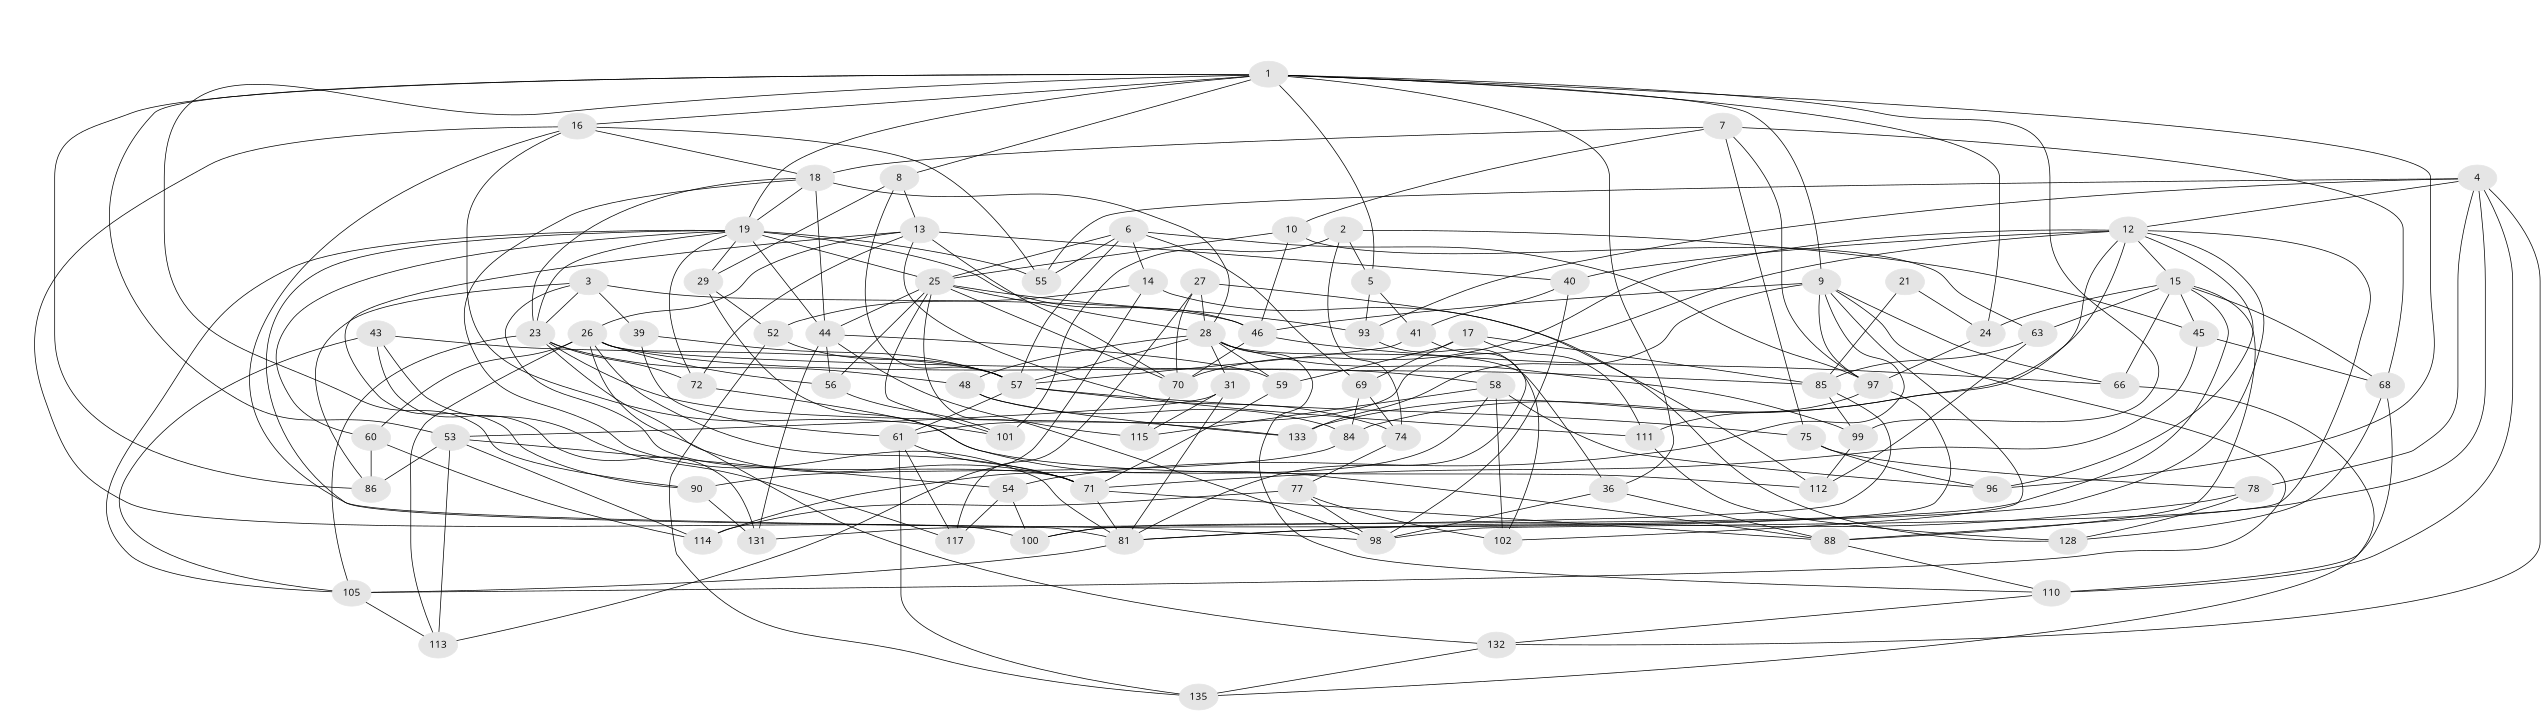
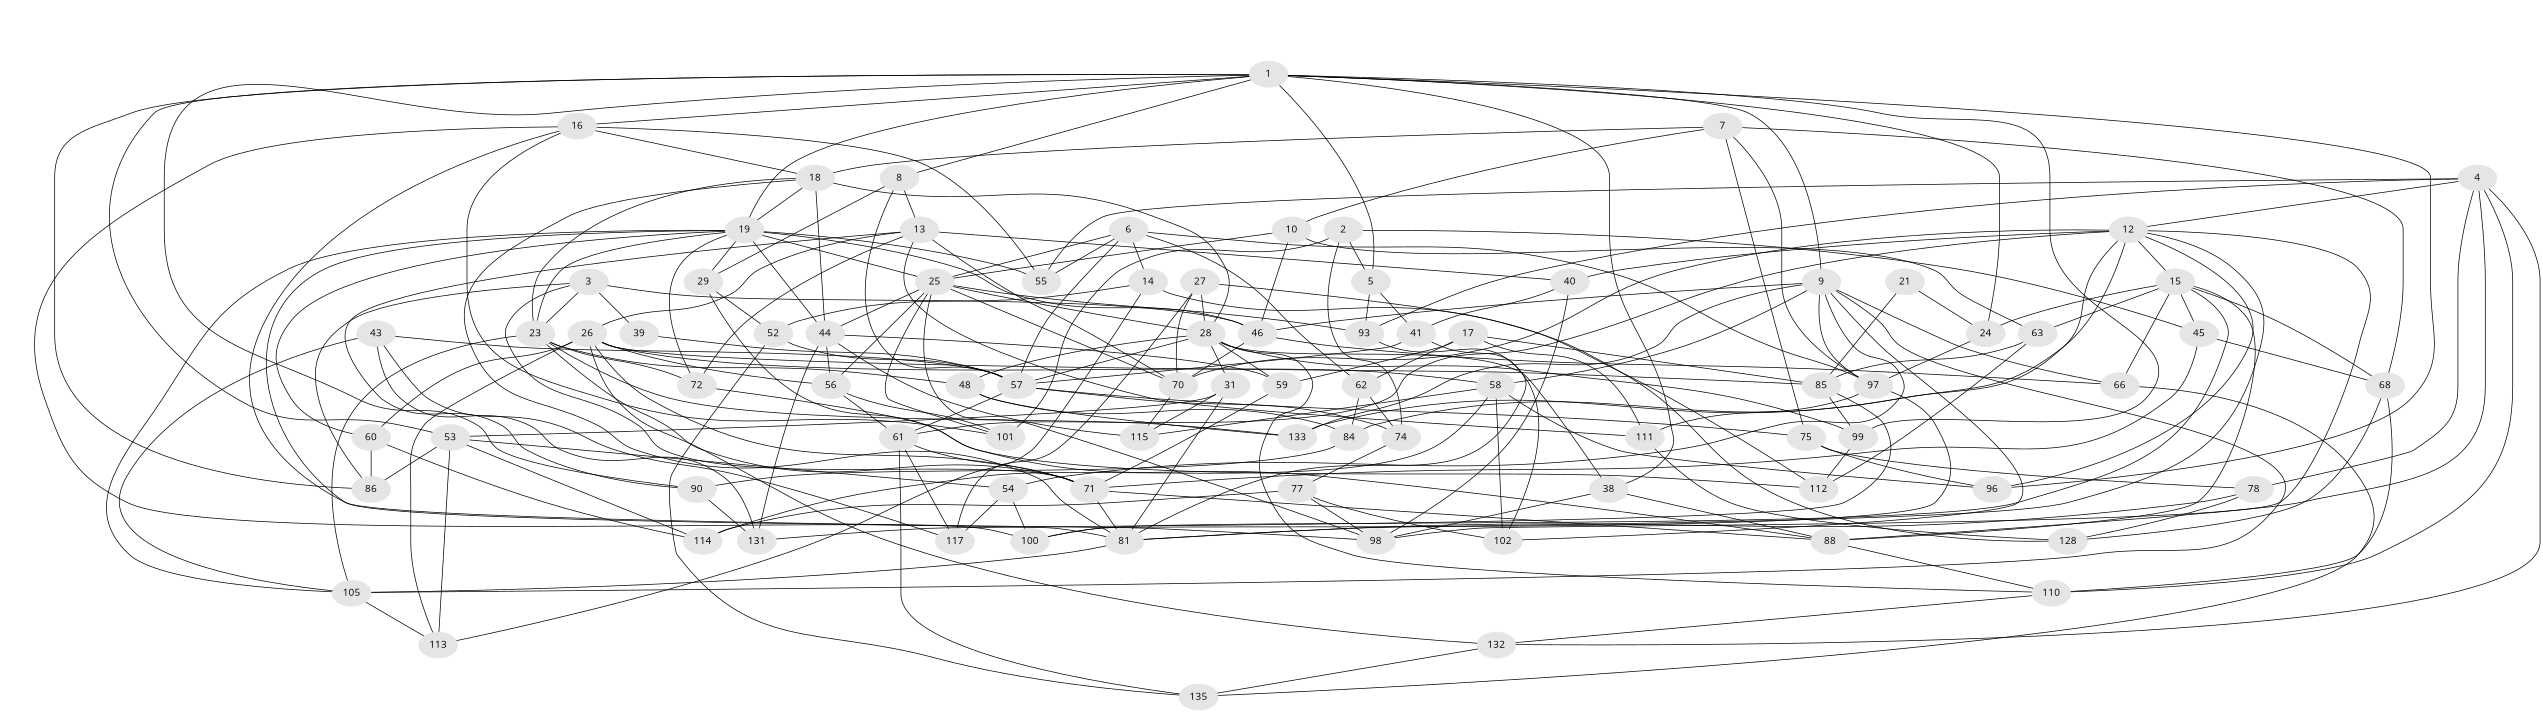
edge "9" -- "58": added
node "69": label "69" -> "62"
edge "39" -- "61": now "56" -- "61"
node "36": label "36" -> "38"
